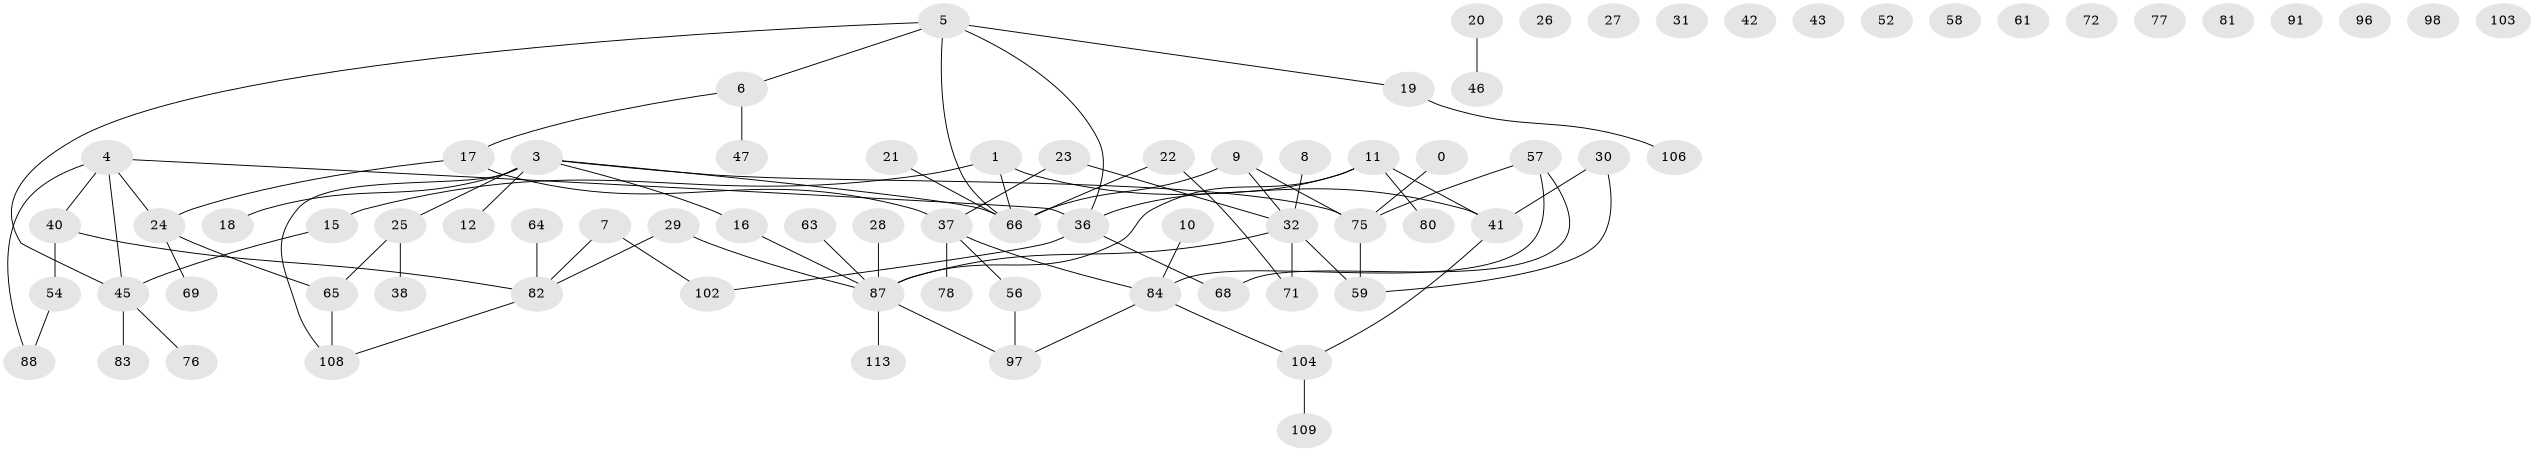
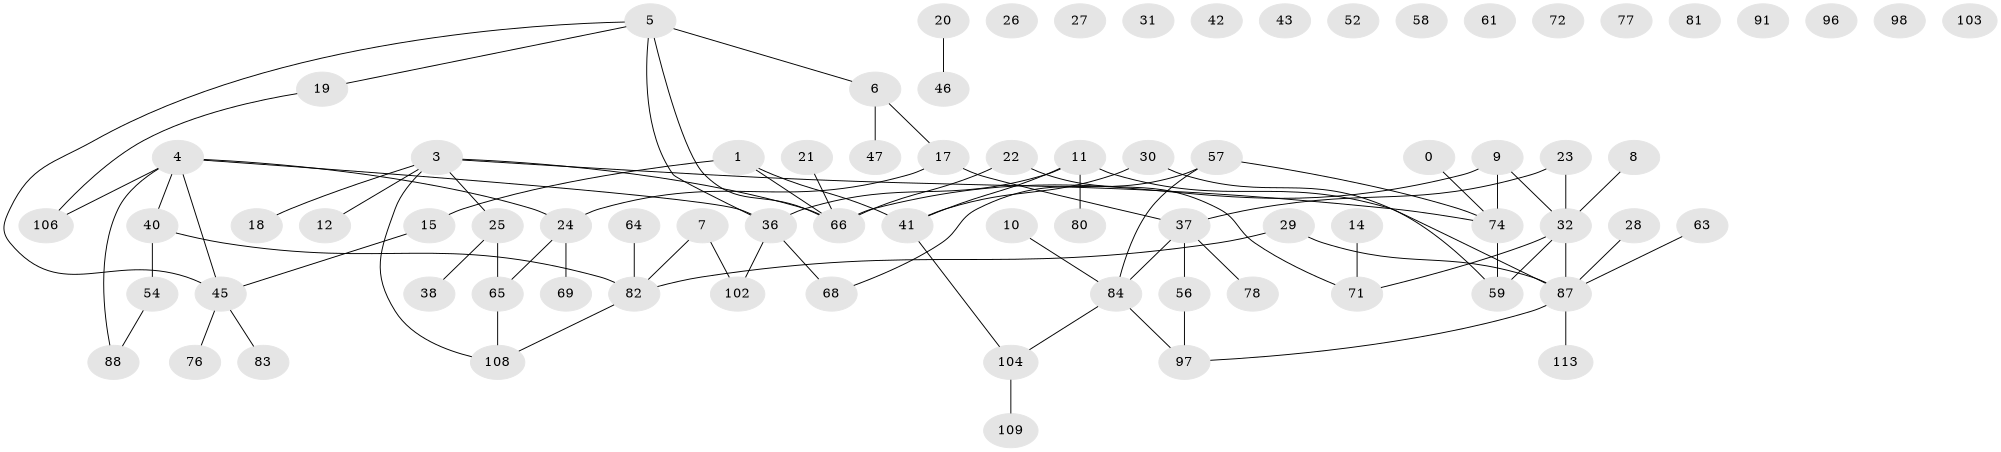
edge "4" -- "106": added
node "16": removed
node "14": added
node "75": label "75" -> "74"
